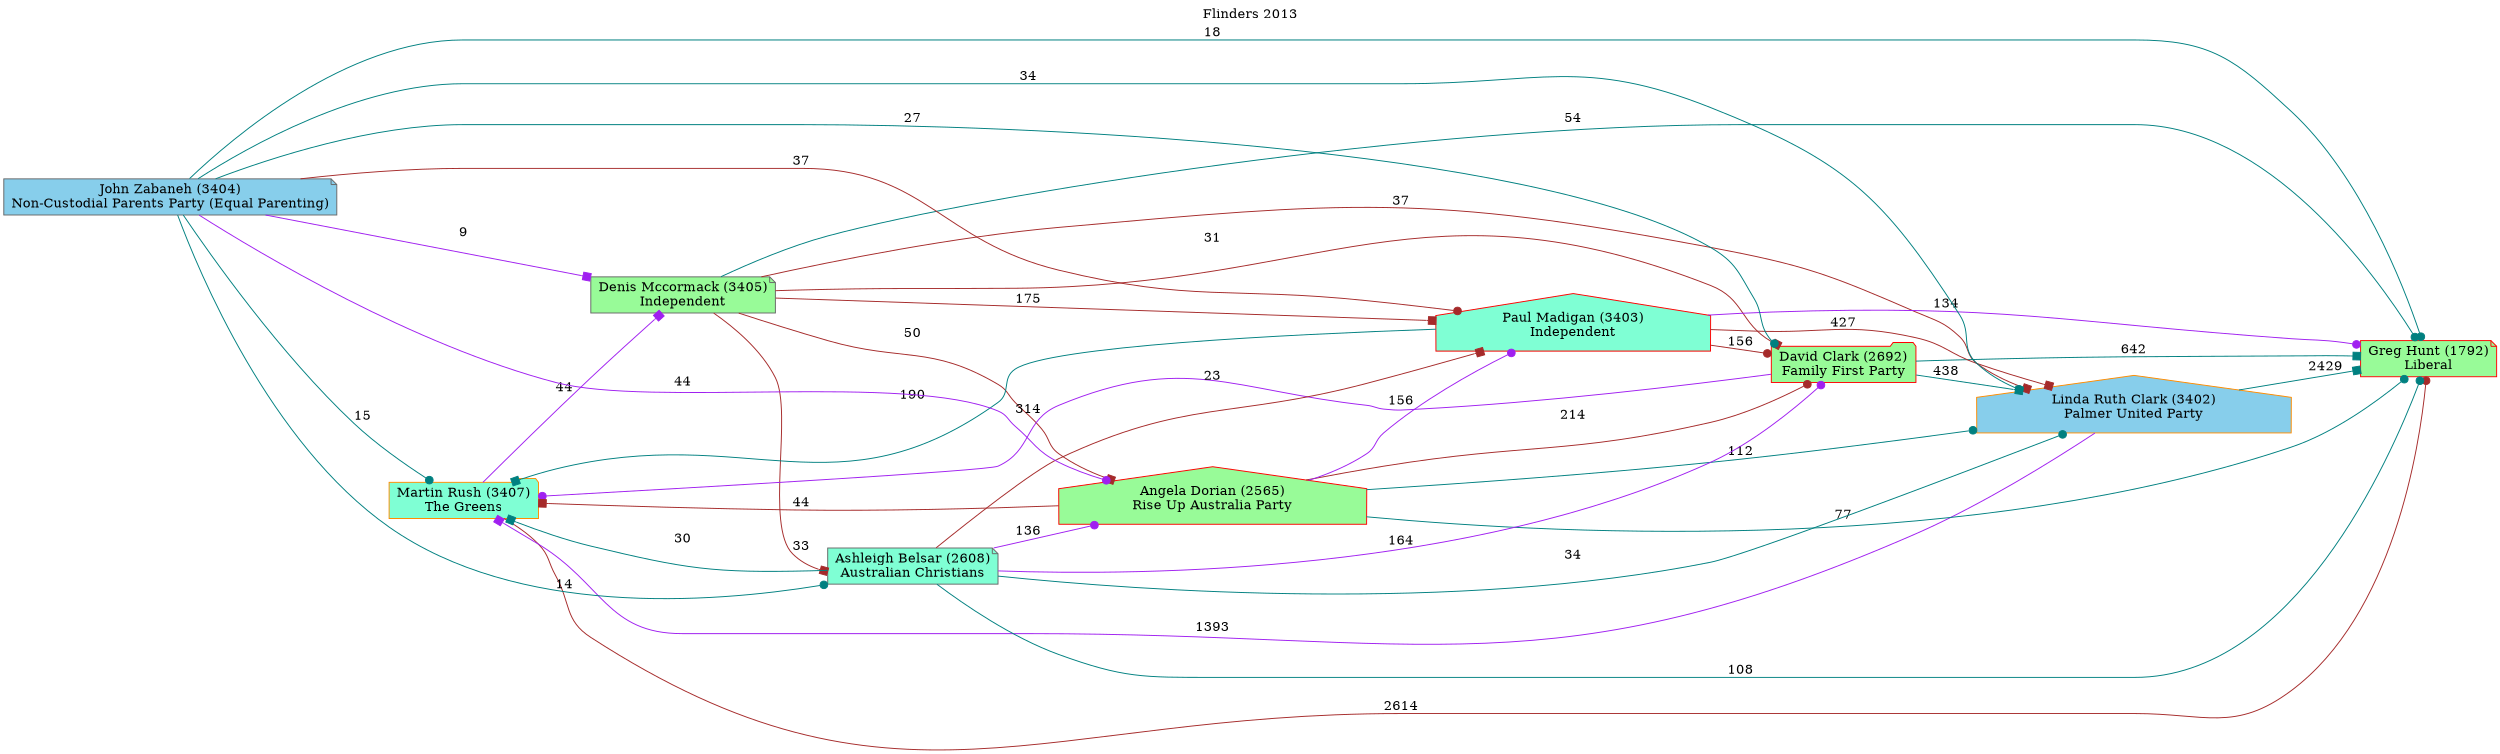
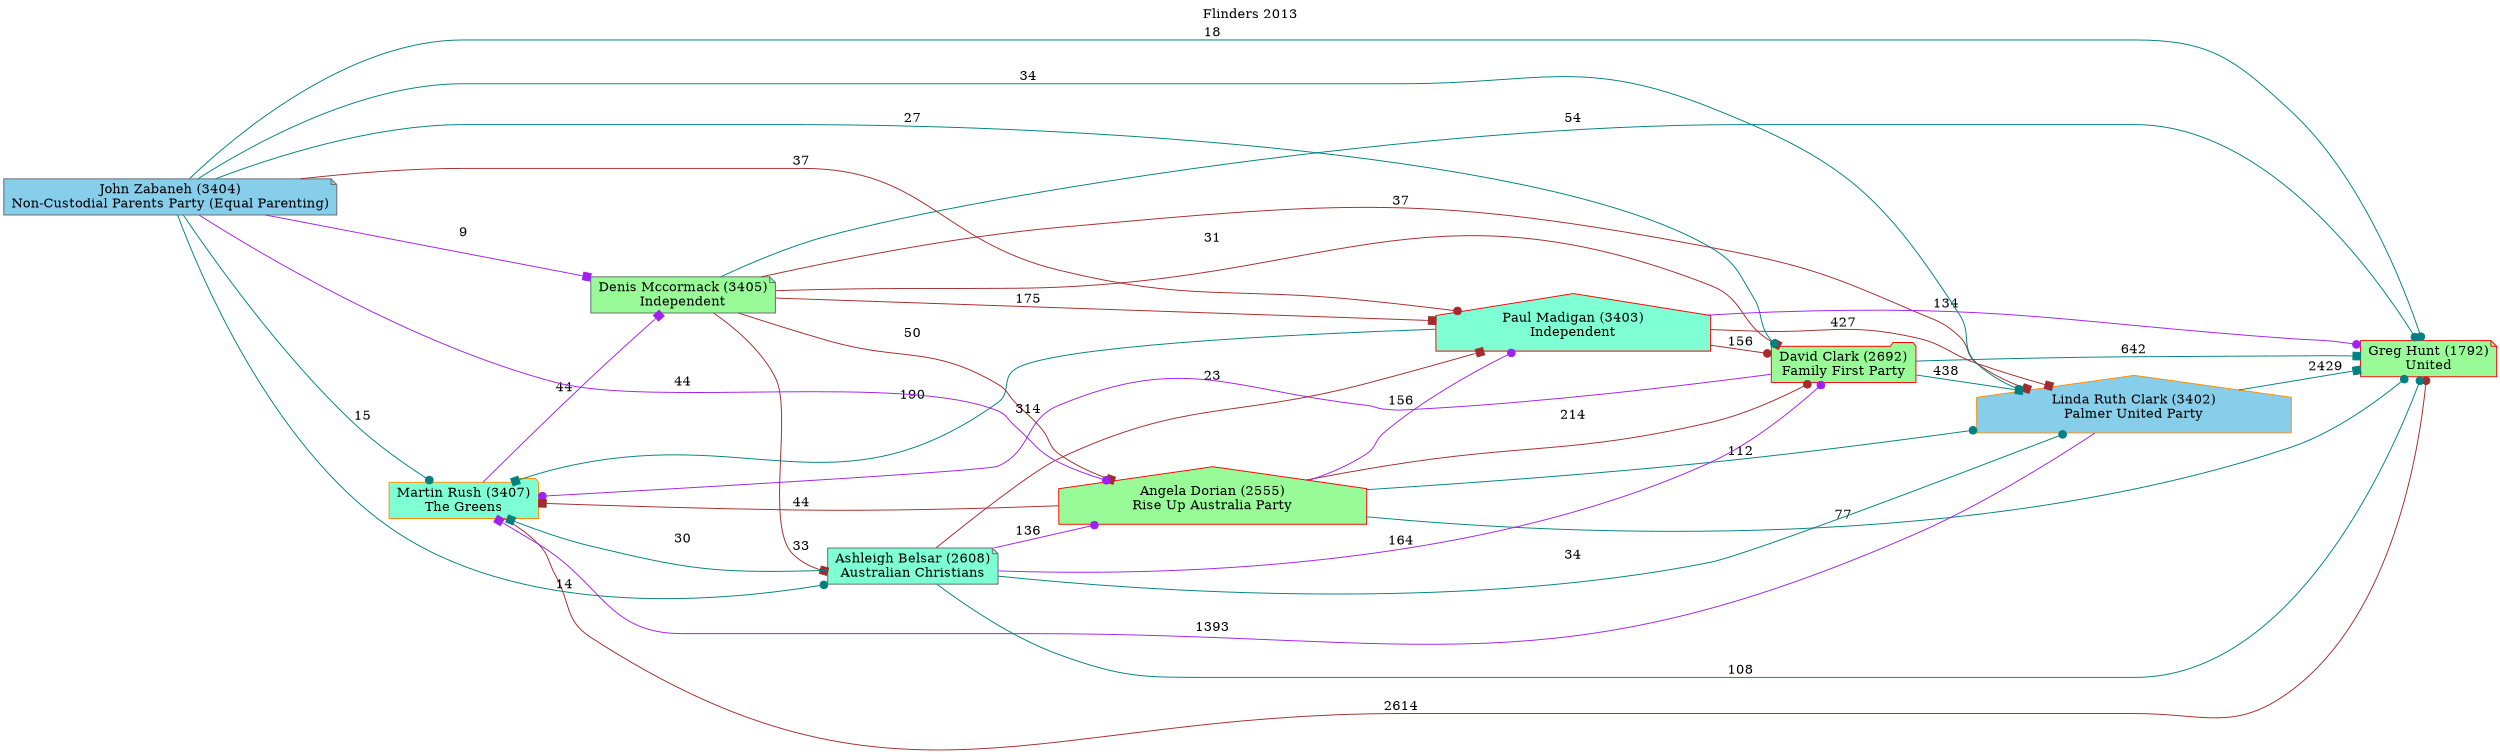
node "Greg Hunt (1792) Liberal": label "Greg Hunt (1792) Liberal" -> "Greg Hunt (1792) United"
node "Angela Dorian (2565) Rise Up Australia Party": label "Angela Dorian (2565) Rise Up Australia Party" -> "Angela Dorian (2555) Rise Up Australia Party"
